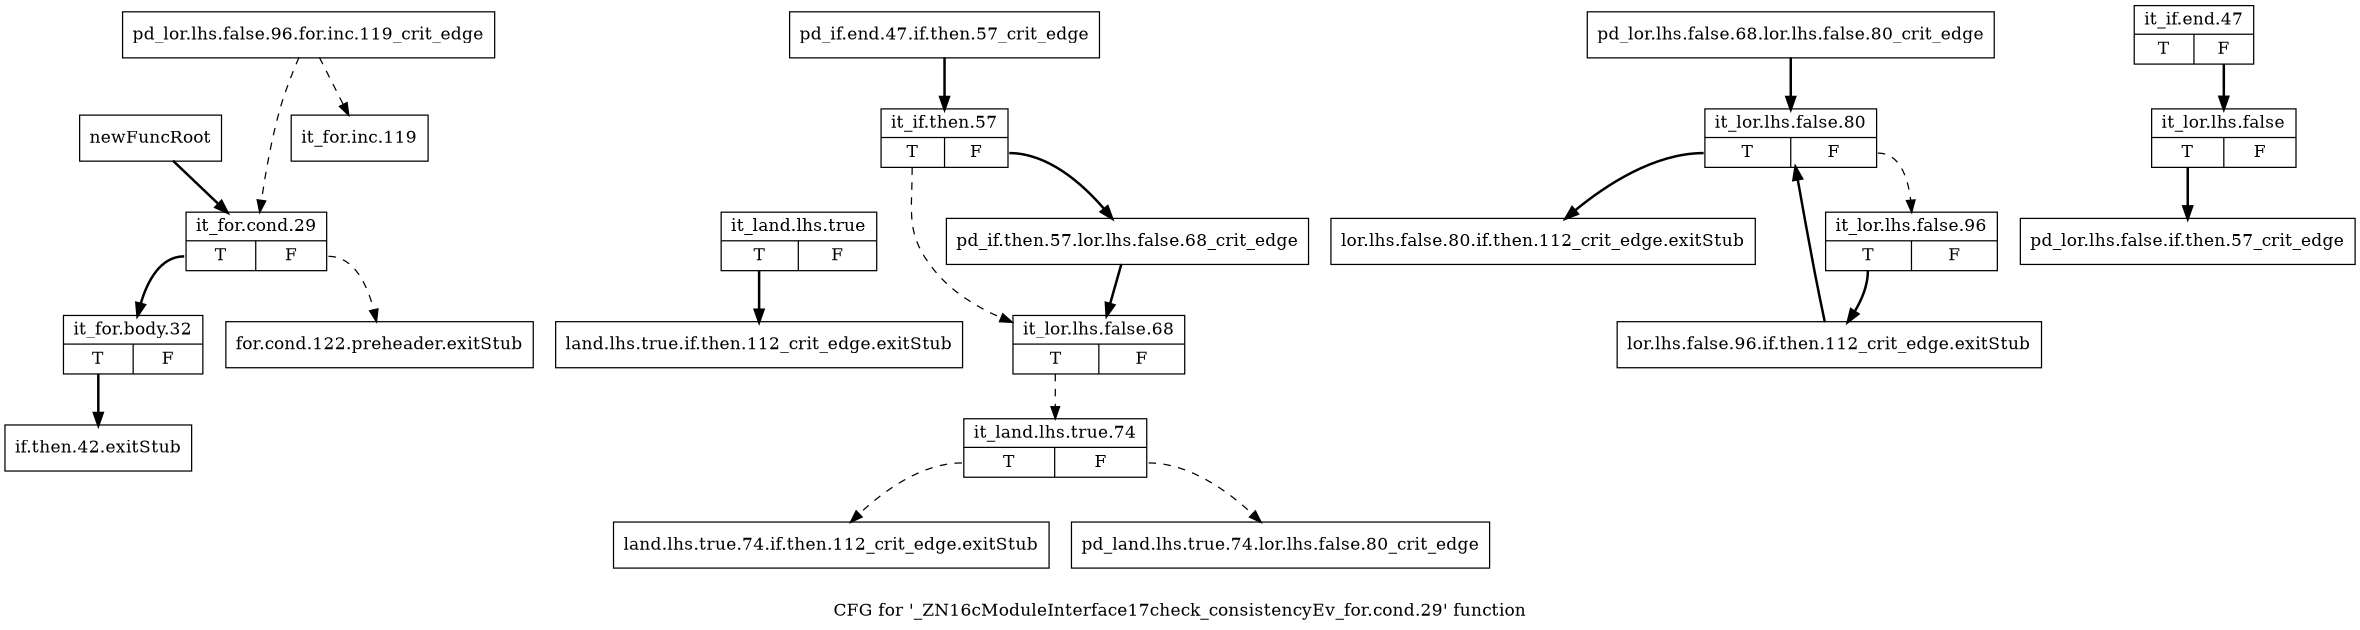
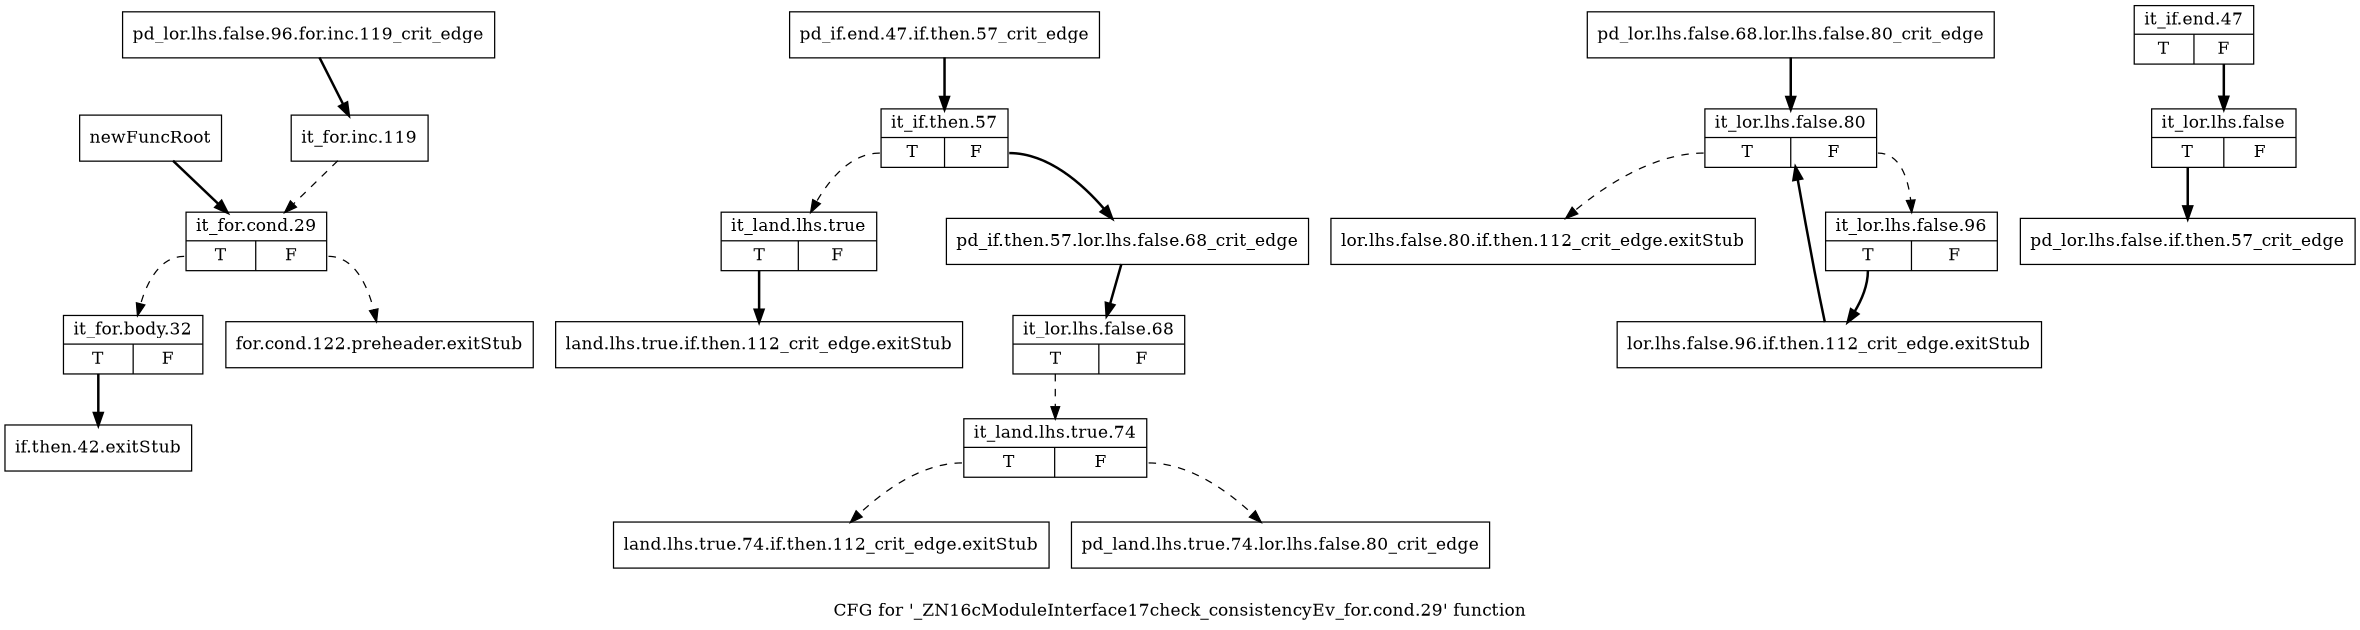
edge "pd_lor.lhs.false.96.for.inc.119_crit_edge" -> "it_for.inc.119": style dashed -> bold
edge "pd_lor.lhs.false.96.for.inc.119_crit_edge" -> "it_for.cond.29": now "it_for.inc.119" -> "it_for.cond.29"
edge "it_lor.lhs.false.80" -> "lor.lhs.false.80.if.then.112_crit_edge.exitStub": style bold -> dashed
edge "it_if.then.57" -> "it_lor.lhs.false.68": now "it_if.then.57" -> "it_land.lhs.true"
edge "it_for.cond.29" -> "it_for.body.32": style bold -> dashed
